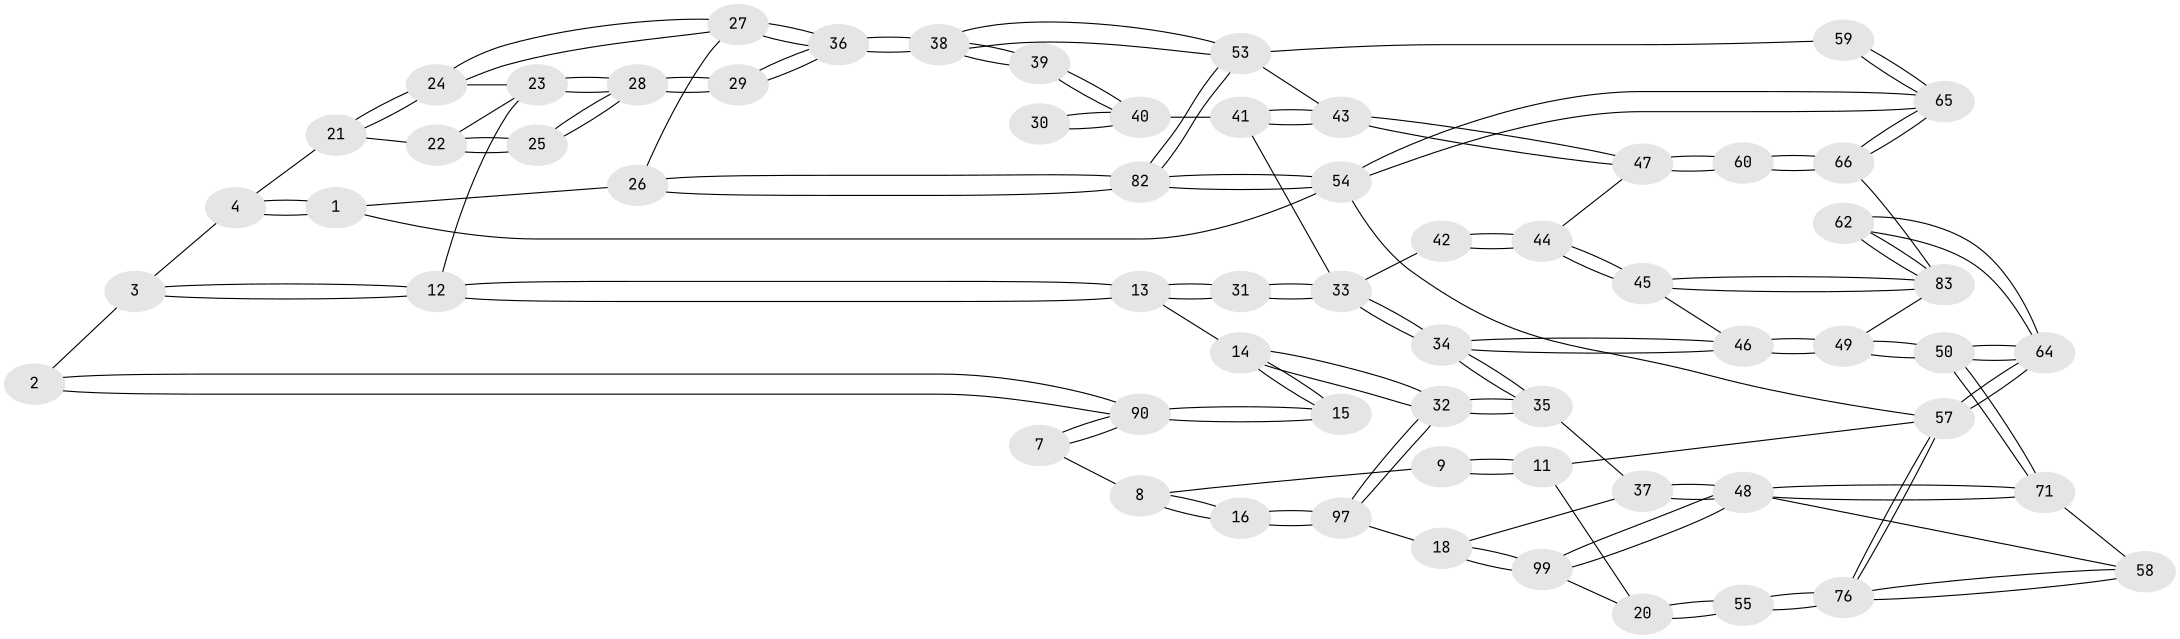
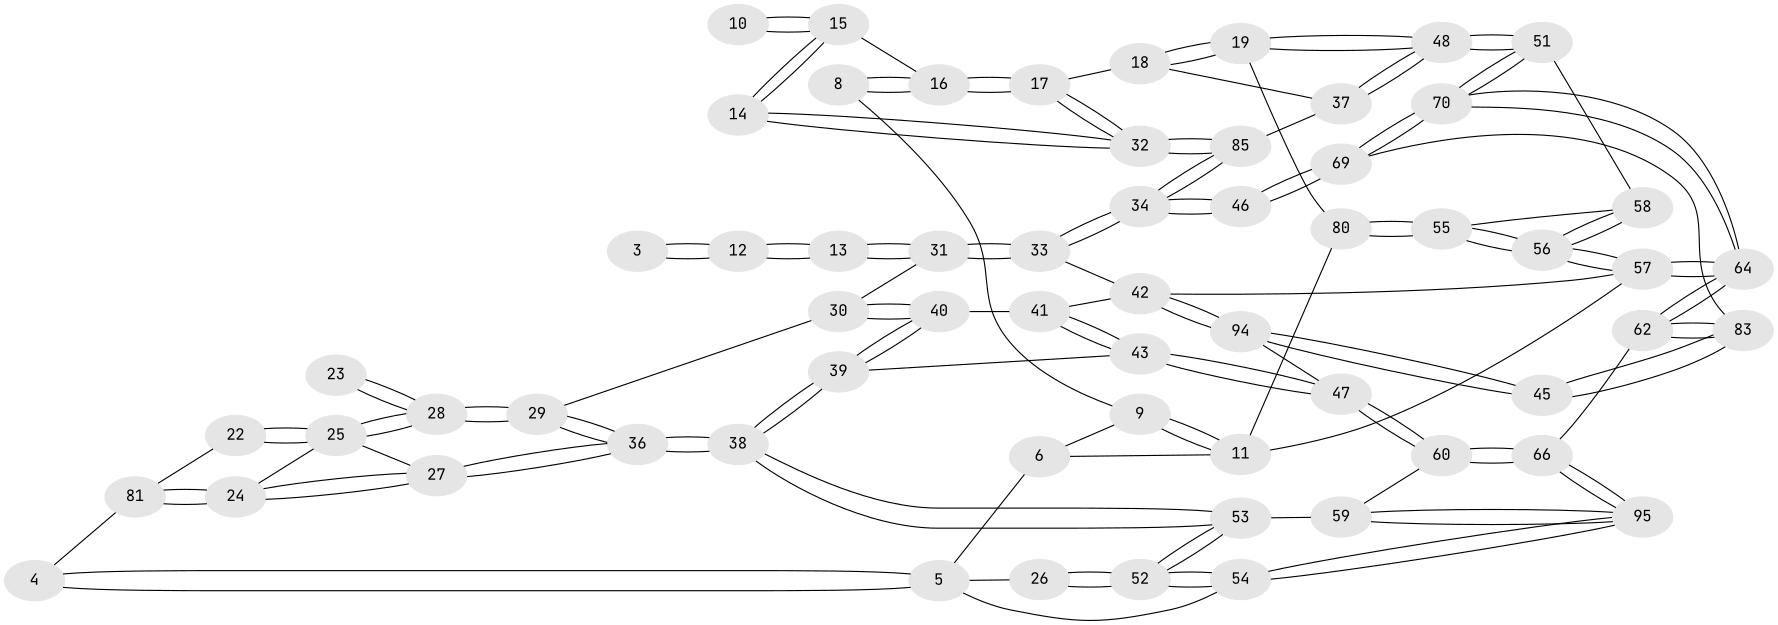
edge "15" -- "16": added
edge "24" -- "23": now "24" -- "25"
edge "53" -- "43": now "39" -- "43"
edge "27" -- "26": now "27" -- "25"
node "65": label "65" -> "95"
edge "23" -- "22": removed
node "21": label "21" -> "81"
node "82": label "82" -> "52"
edge "23" -- "12": removed
edge "41" -- "33": now "41" -- "42"
node "1": label "1" -> "5"
edge "66" -- "83": now "66" -- "62"
node "44": label "44" -> "94"
edge "4" -- "3": removed
edge "31" -- "30": added
edge "45" -- "46": removed
edge "13" -- "14": removed
node "49": label "49" -> "69"
node "50": label "50" -> "70"
edge "54" -- "57": now "42" -- "57"
edge "30" -- "29": added
node "2": removed
node "35": label "35" -> "85"
node "90": label "90" -> "10"
node "7": removed
node "6": added
edge "60" -- "59": added
node "71": label "71" -> "51"
node "97": label "97" -> "17"
edge "48" -- "58": now "55" -- "58"
node "99": label "99" -> "19"
node "76": label "76" -> "56"
node "20": label "20" -> "80"
